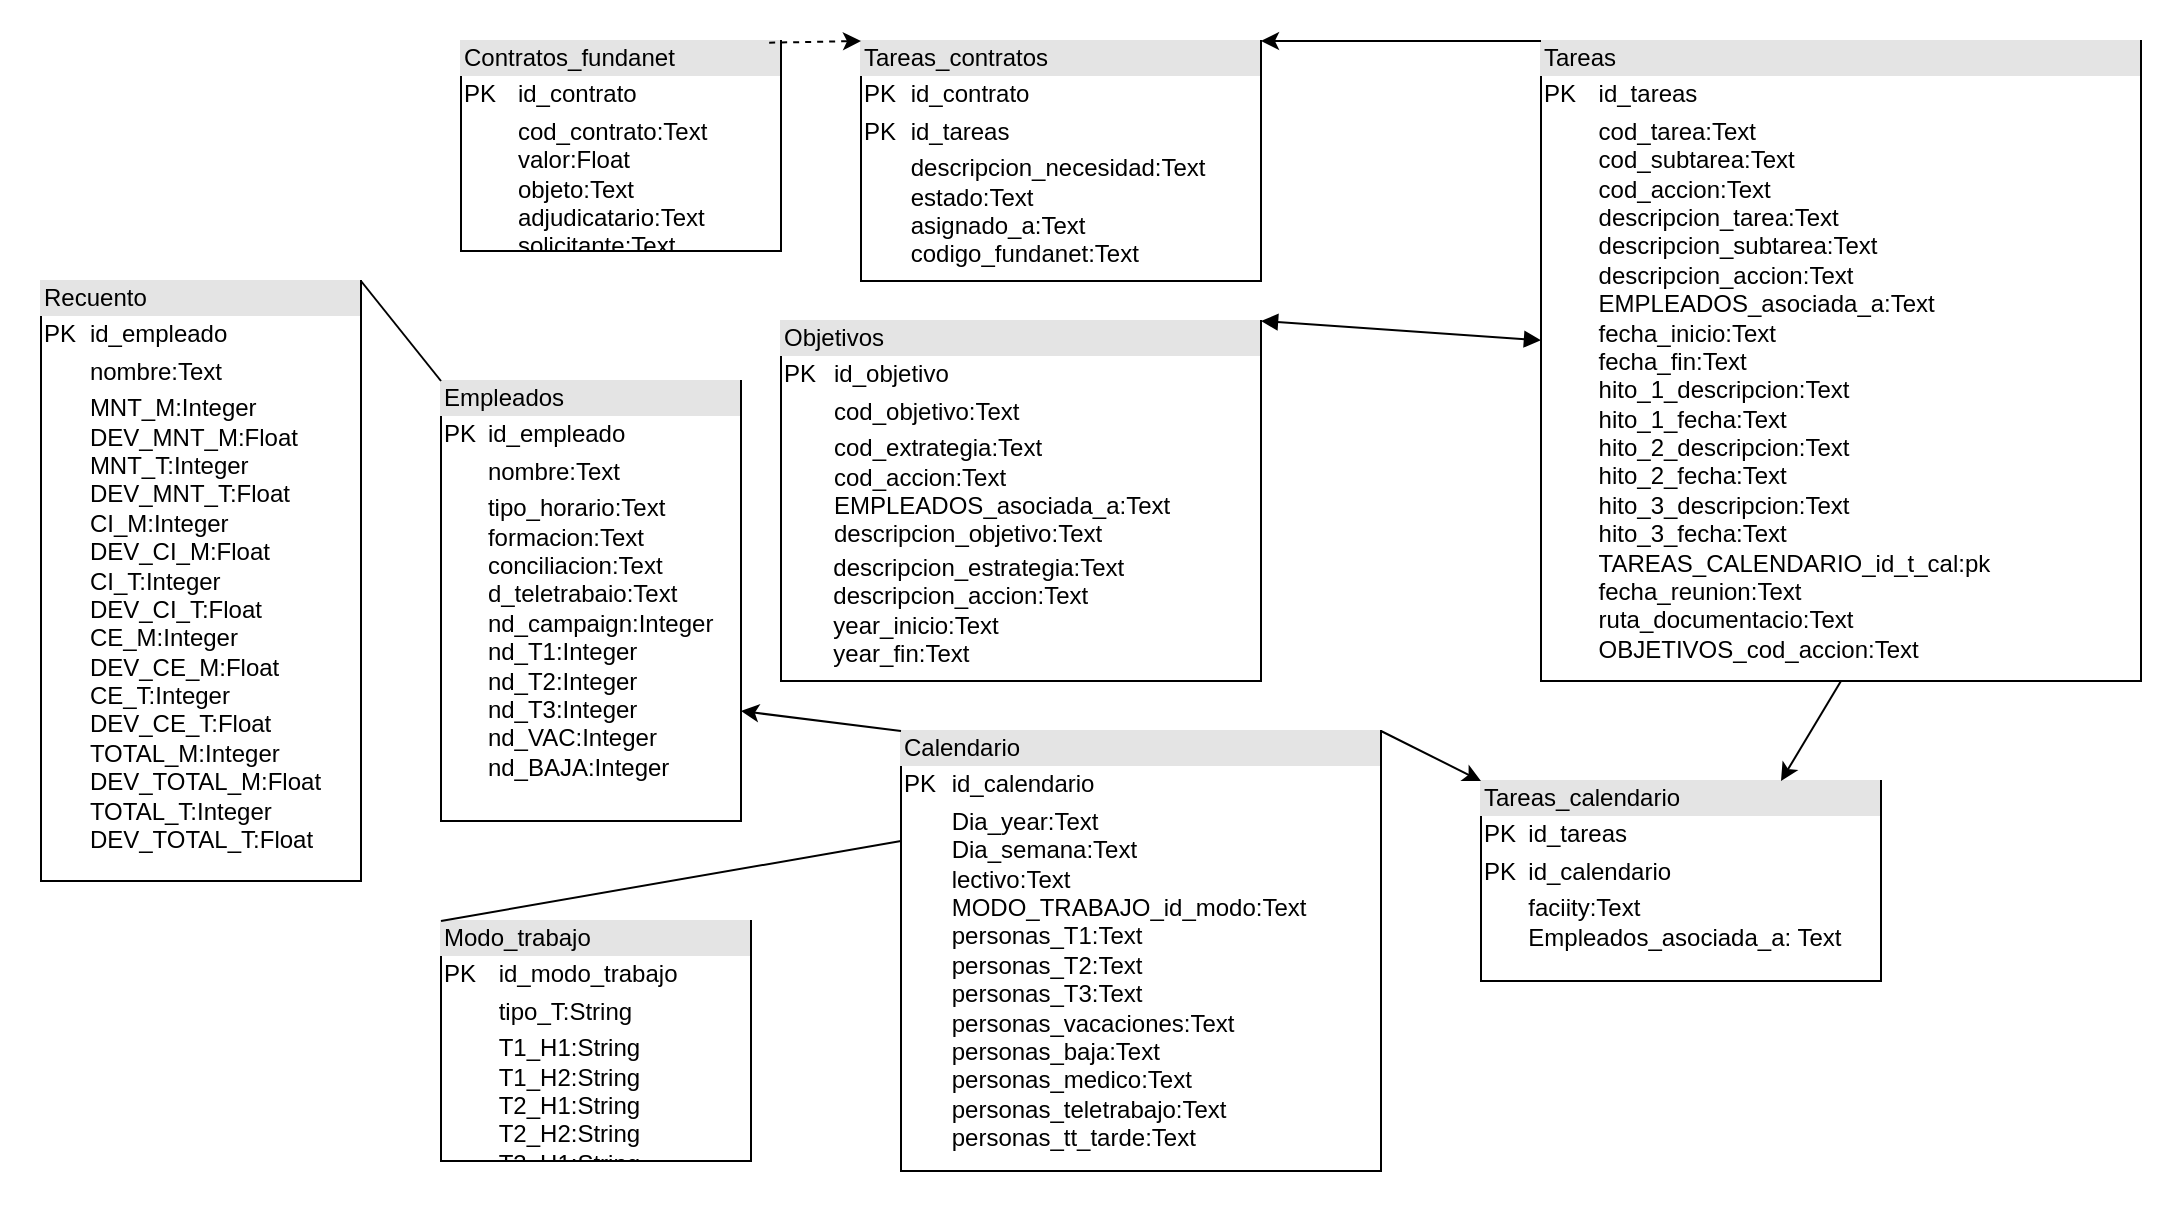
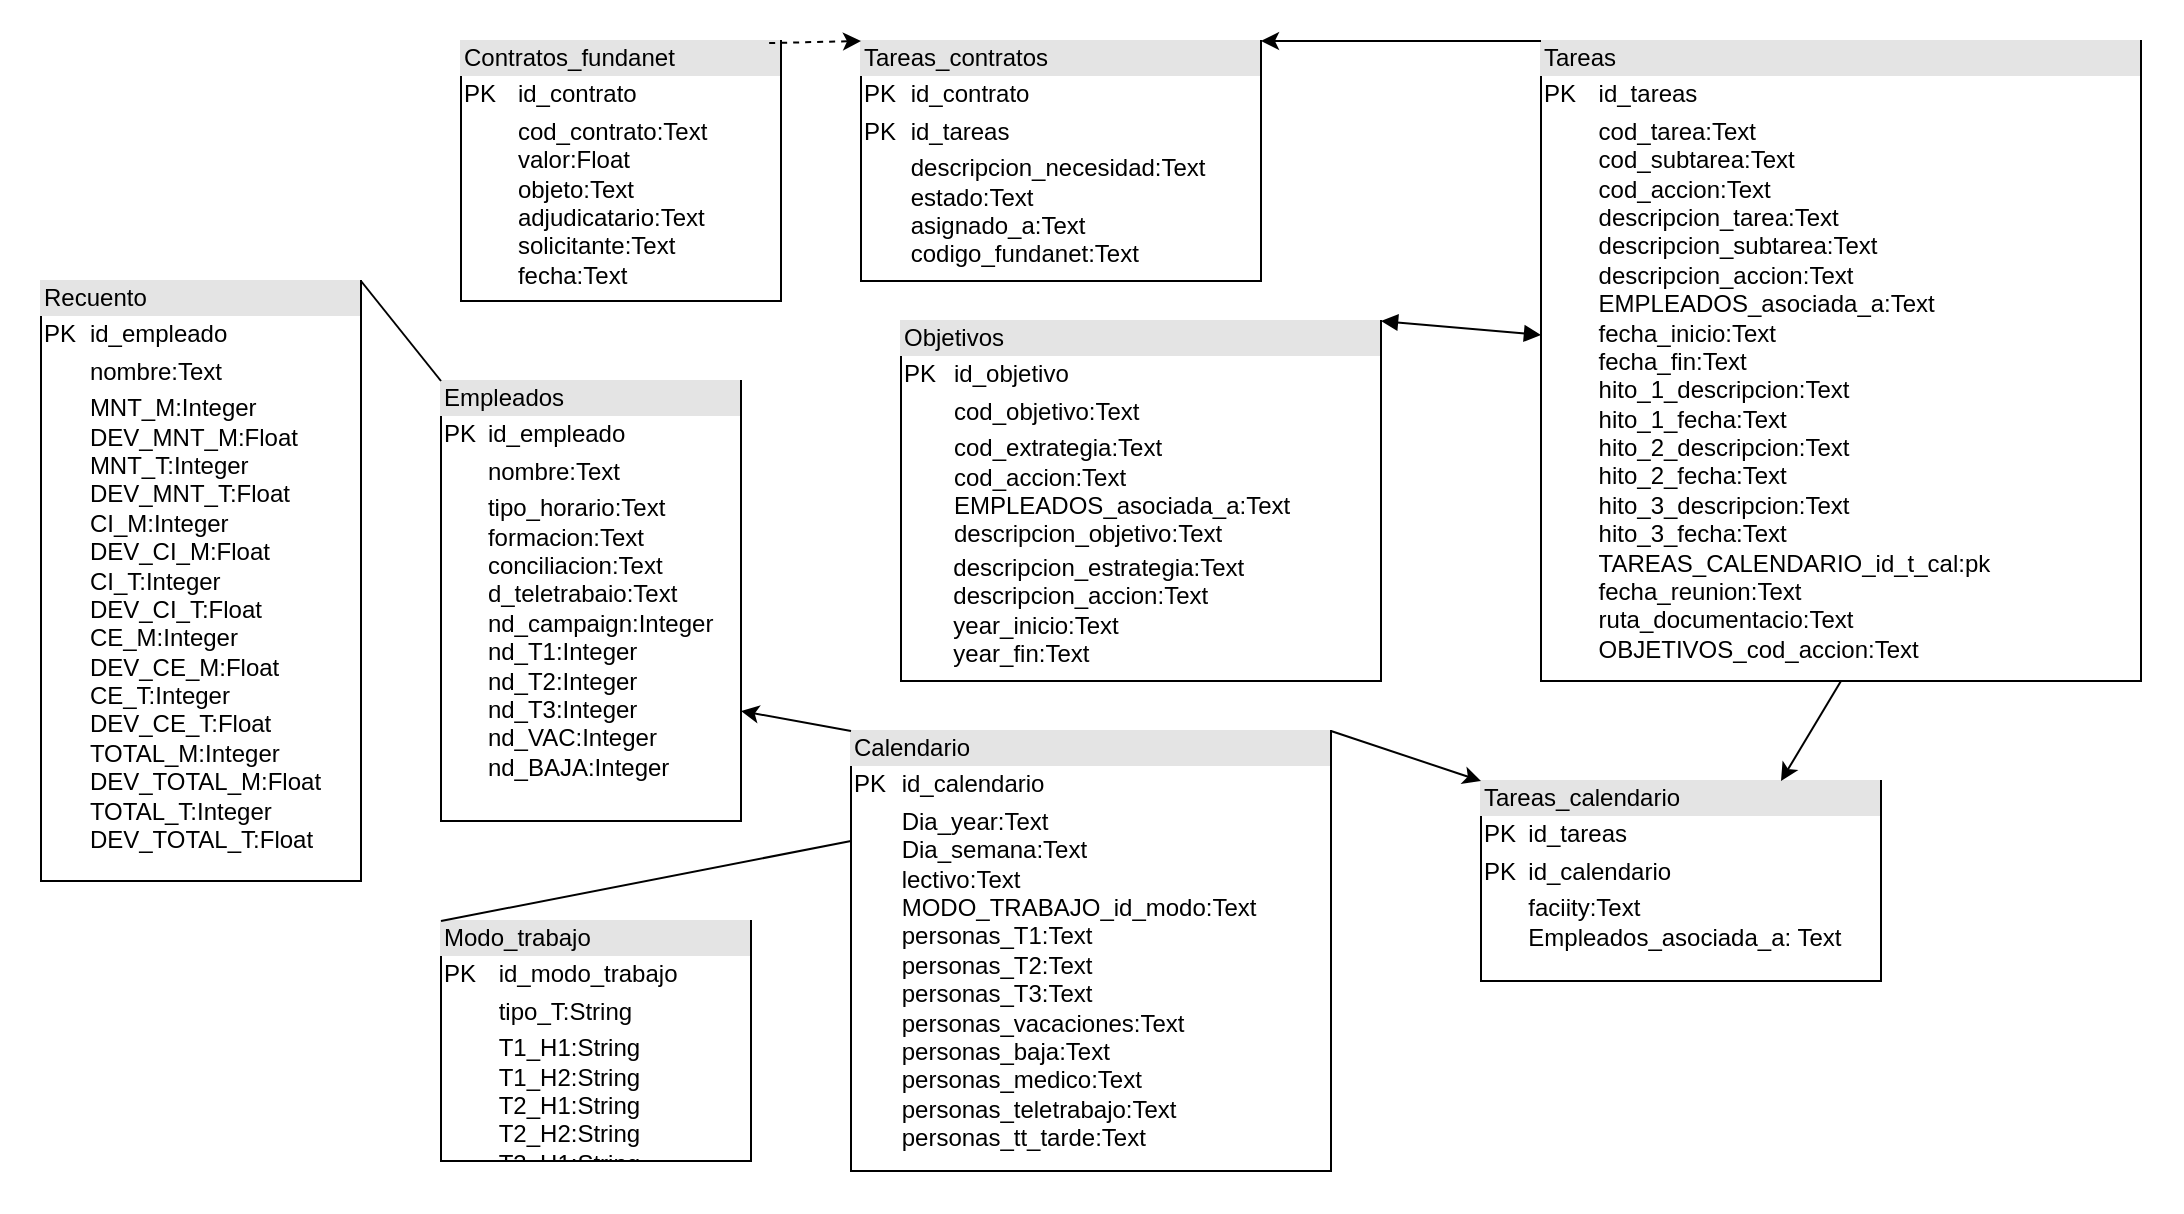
node "Contratos_fundanet PK id_contrato cod_contrato:Text valor:Float objeto:Text adjudicatario:Text solicitante:Text fecha:Text": size 320x210 -> 320x260
node "Objetivos PK id_objetivo cod_objetivo:Text cod_extrategia:Text cod_accion:Text EMPLEADOS_asociada_a:Text descripcion_objetivo:Text descripcion_estrategia:Text descripcion_accion:Text year_inicio:Text year_fin:Text": moved (1021, 501) -> (1141, 501)
node "Calendario PK id_calendario Dia_year:Text Dia_semana:Text lectivo:Text MODO_TRABAJO_id_modo:Text personas_T1:Text personas_T2:Text personas_T3:Text personas_vacaciones:Text personas_baja:Text personas_medico:Text personas_teletrabajo:Text personas_tt_tarde:Text": moved (1141, 951) -> (1091, 951)
